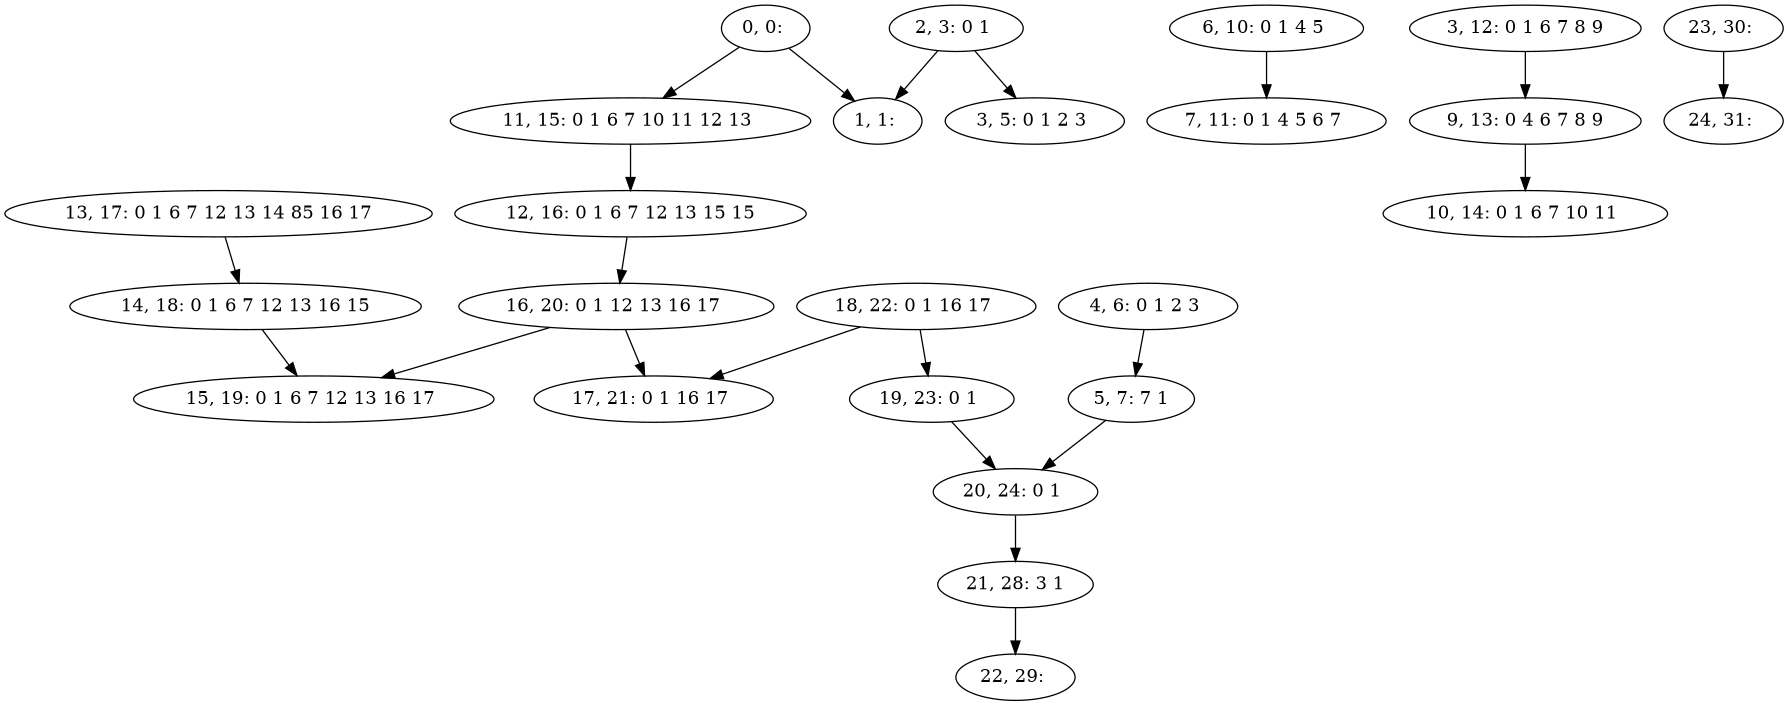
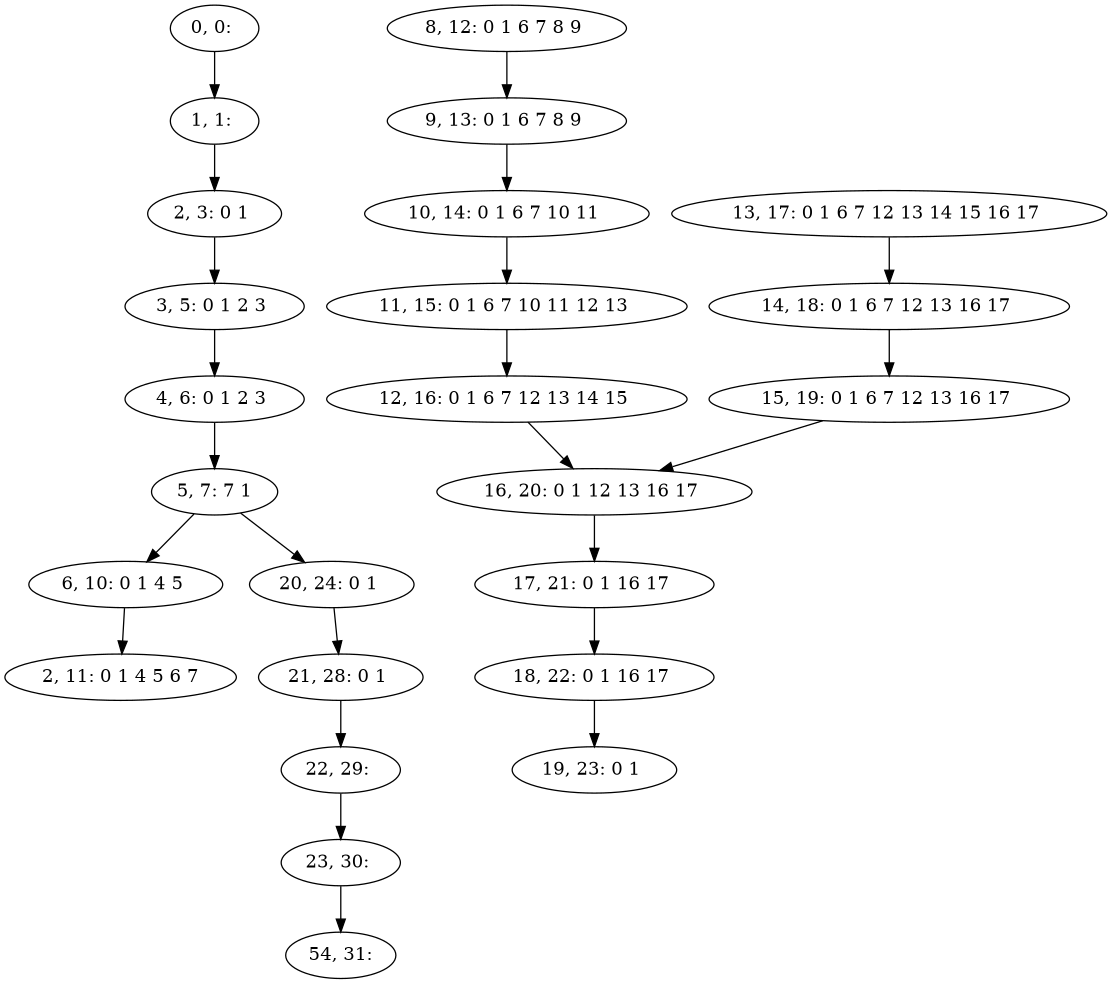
node "3, 12: 0 1 6 7 8 9": label "3, 12: 0 1 6 7 8 9" -> "8, 12: 0 1 6 7 8 9"
edge "0, 0:" -> "11, 15: 0 1 6 7 10 11 12 13": now "10, 14: 0 1 6 7 10 11" -> "11, 15: 0 1 6 7 10 11 12 13"
edge "2, 3: 0 1" -> "1, 1:": reversed
node "7, 11: 0 1 4 5 6 7": label "7, 11: 0 1 4 5 6 7" -> "2, 11: 0 1 4 5 6 7"
node "9, 13: 0 4 6 7 8 9": label "9, 13: 0 4 6 7 8 9" -> "9, 13: 0 1 6 7 8 9"
node "24, 31:": label "24, 31:" -> "54, 31:"
node "13, 17: 0 1 6 7 12 13 14 85 16 17": label "13, 17: 0 1 6 7 12 13 14 85 16 17" -> "13, 17: 0 1 6 7 12 13 14 15 16 17"
node "12, 16: 0 1 6 7 12 13 15 15": label "12, 16: 0 1 6 7 12 13 15 15" -> "12, 16: 0 1 6 7 12 13 14 15"
node "14, 18: 0 1 6 7 12 13 16 15": label "14, 18: 0 1 6 7 12 13 16 15" -> "14, 18: 0 1 6 7 12 13 16 17"
edge "3, 5: 0 1 2 3" -> "4, 6: 0 1 2 3": added
edge "16, 20: 0 1 12 13 16 17" -> "15, 19: 0 1 6 7 12 13 16 17": reversed
edge "18, 22: 0 1 16 17" -> "17, 21: 0 1 16 17": reversed
edge "19, 23: 0 1" -> "20, 24: 0 1": removed
edge "5, 7: 7 1" -> "6, 10: 0 1 4 5": added
node "21, 28: 3 1": label "21, 28: 3 1" -> "21, 28: 0 1"
edge "22, 29:" -> "23, 30:": added
